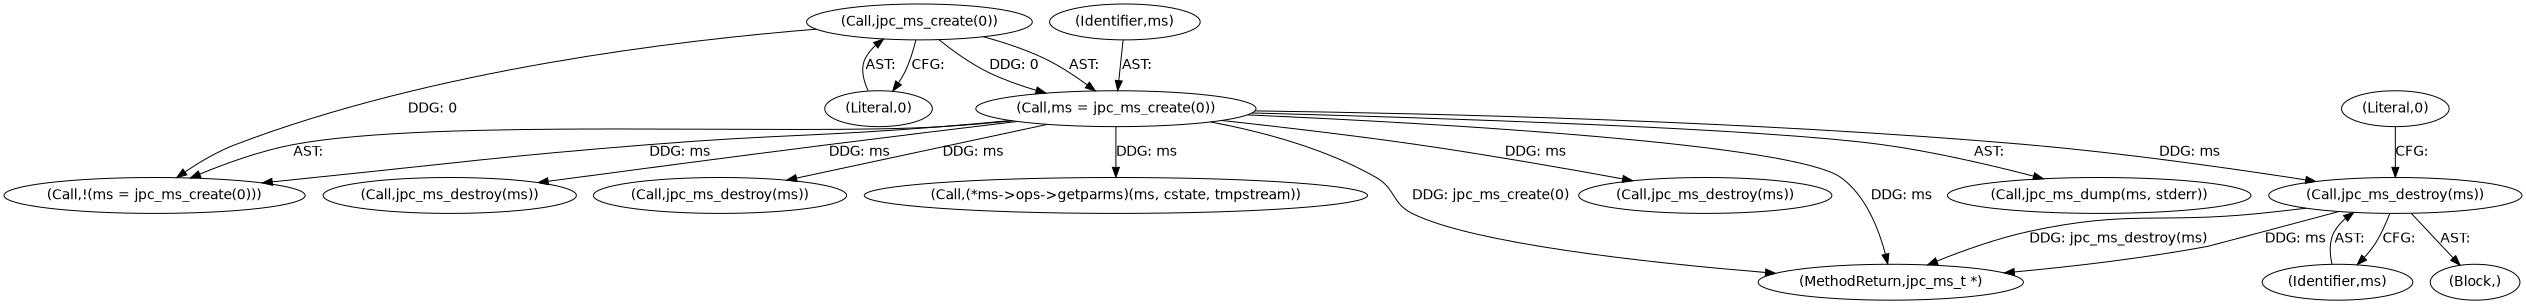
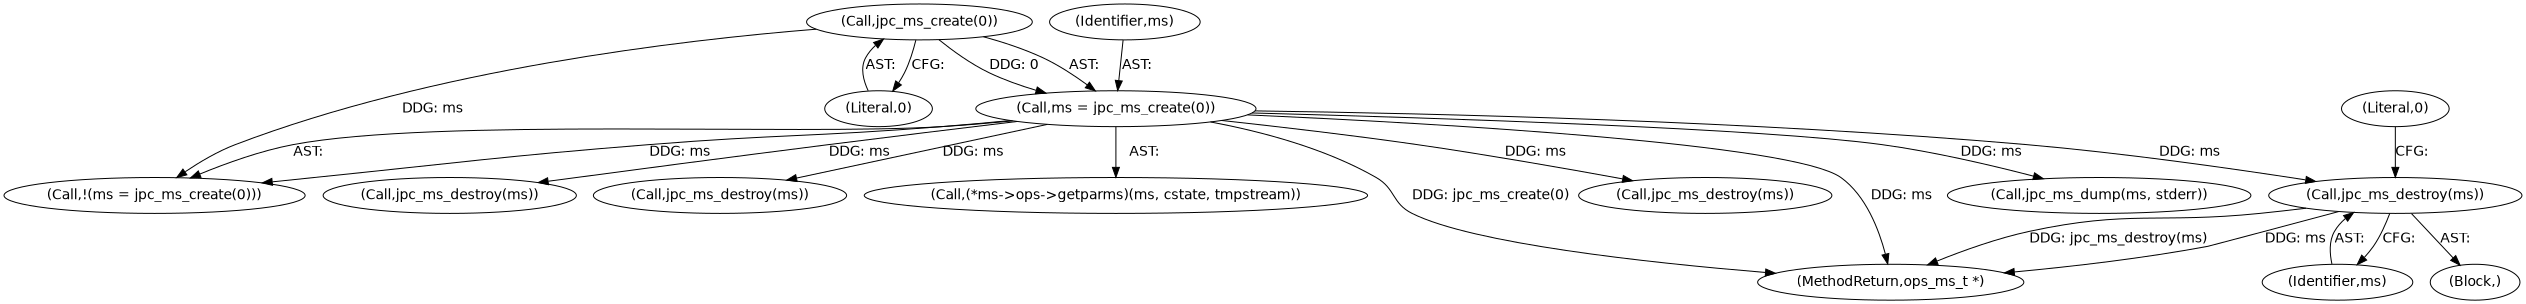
edge "(Call,jpc_ms_create(0))" -> "(Call,!(ms = jpc_ms_create(0)))": label "DDG: 0" -> "DDG: ms"
edge "(Call,ms = jpc_ms_create(0))" -> "(Call,(*ms->ops->getparms)(ms, cstate, tmpstream))": label "DDG: ms" -> "AST: "
edge "(Call,ms = jpc_ms_create(0))" -> "(Call,jpc_ms_dump(ms, stderr))": label "AST: " -> "DDG: ms"
node "(MethodReturn,jpc_ms_t *)": label "(MethodReturn,jpc_ms_t *)" -> "(MethodReturn,ops_ms_t *)"
